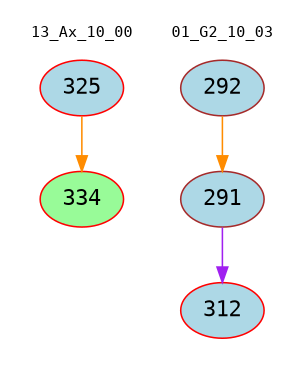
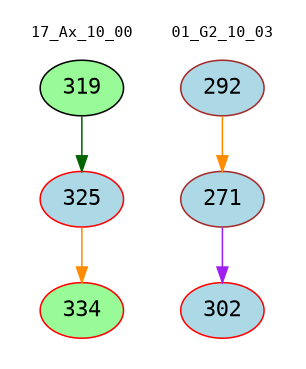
cluster "13_Ax_10_00": label "13_Ax_10_00" -> "17_Ax_10_00"
node "319": added
node "291": label "291" -> "271"
node "312": label "312" -> "302"
